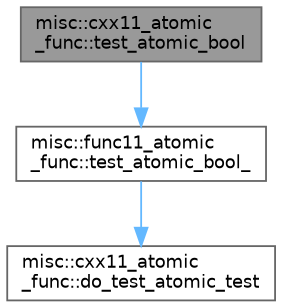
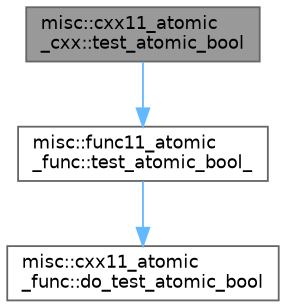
node "misc::cxx11_atomic _func::test_atomic_bool": label "misc::cxx11_atomic _func::test_atomic_bool" -> "misc::cxx11_atomic _cxx::test_atomic_bool"
node "misc::cxx11_atomic _func::do_test_atomic_test": label "misc::cxx11_atomic _func::do_test_atomic_test" -> "misc::cxx11_atomic _func::do_test_atomic_bool"
